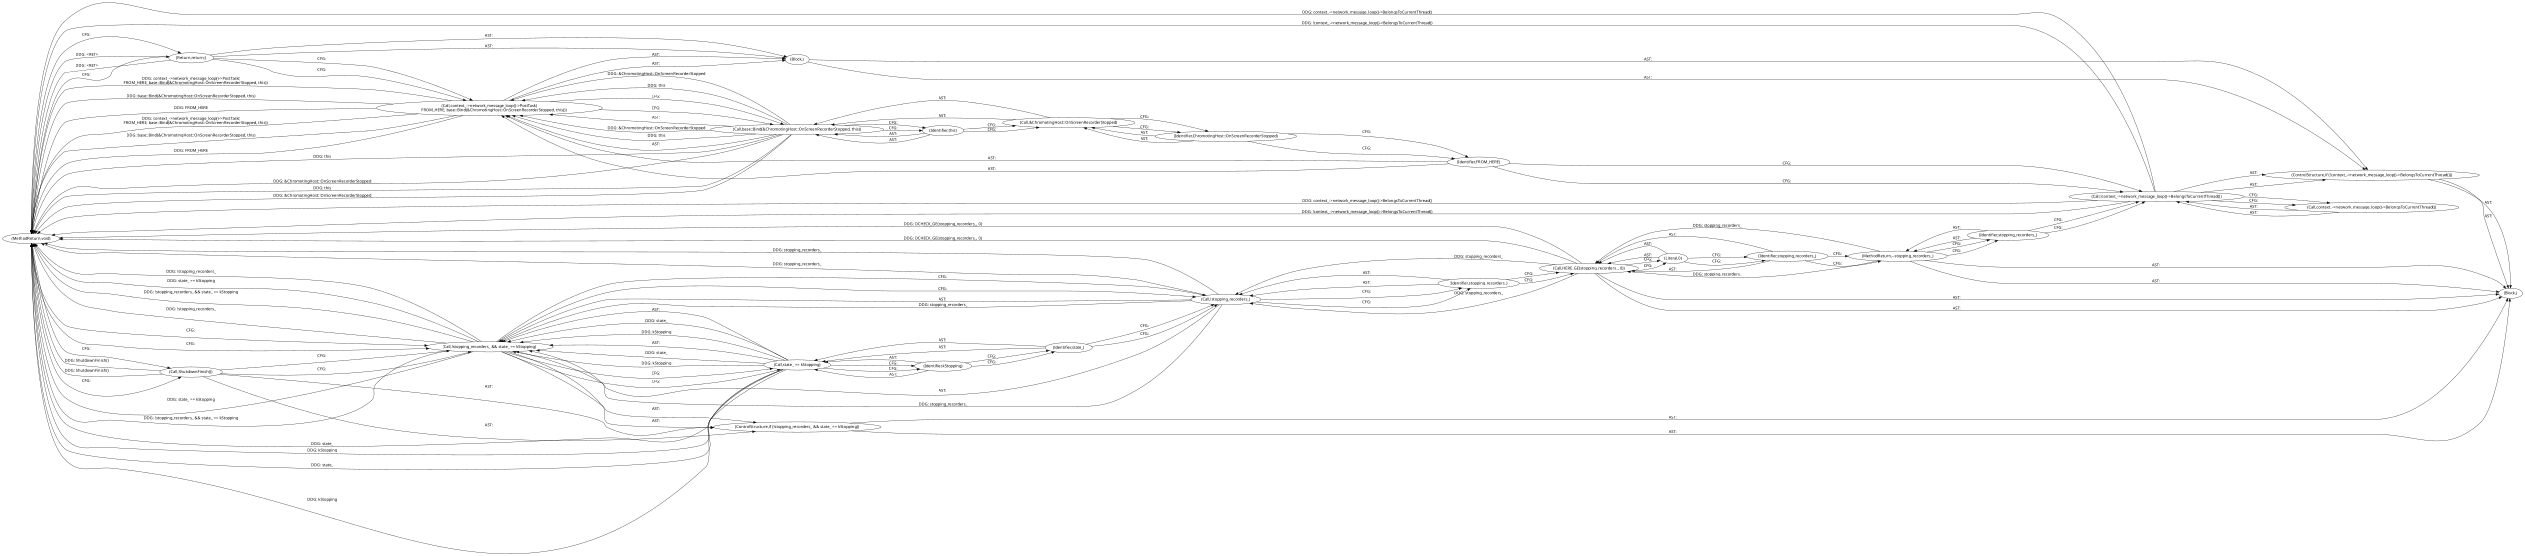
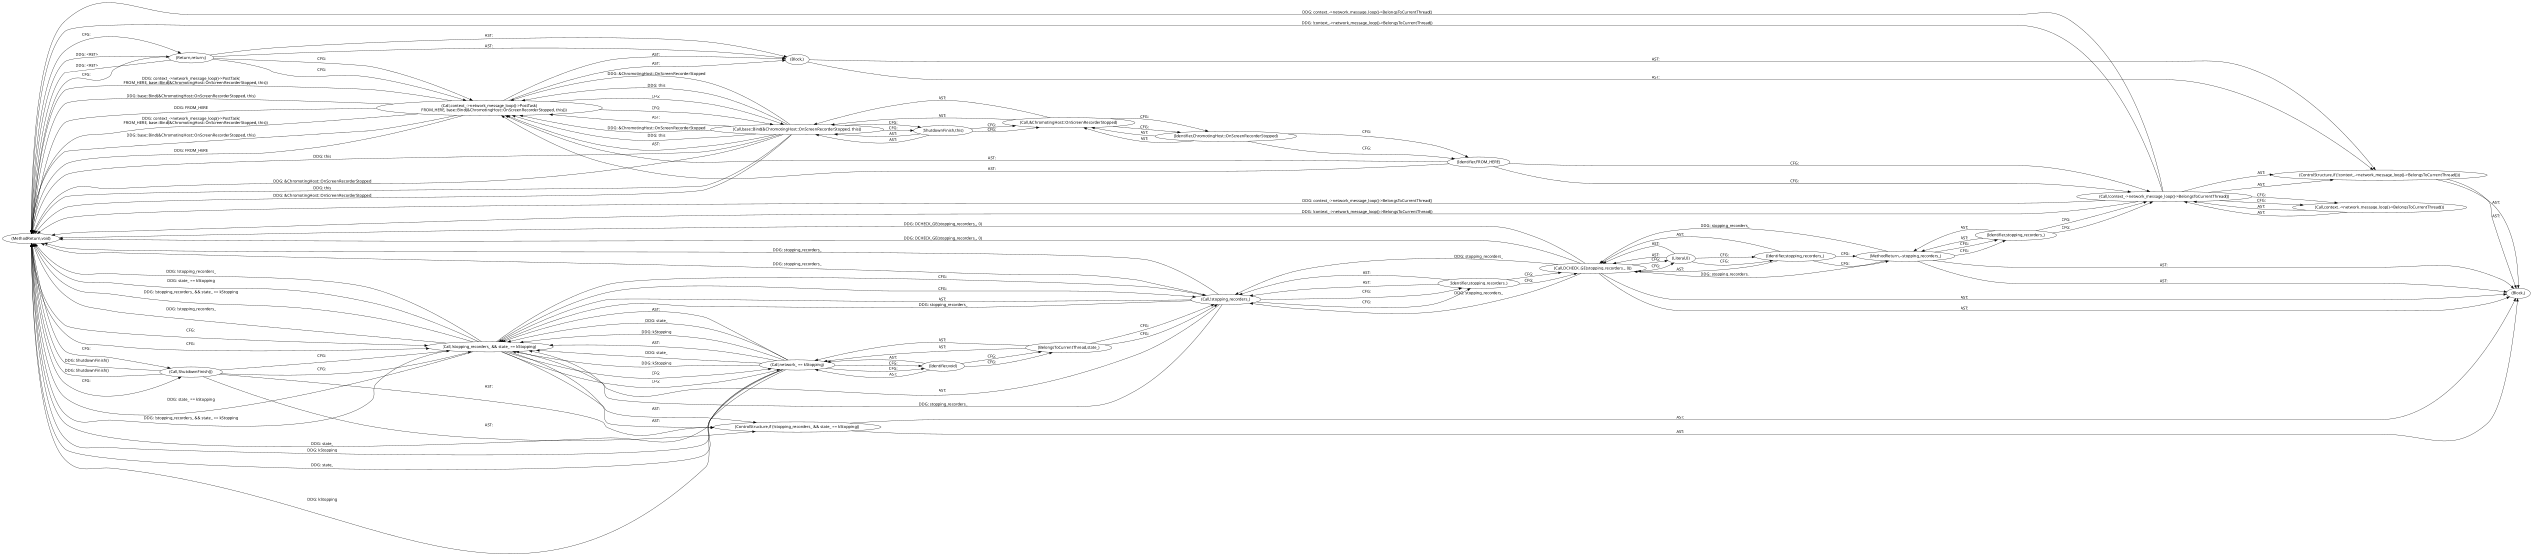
node "(Identifier,this)": label "(Identifier,this)" -> "(ShutdownFinish,this)"
node "(Call,HERE_GE(stopping_recorders_, 0))": label "(Call,HERE_GE(stopping_recorders_, 0))" -> "(Call,DCHECK_GE(stopping_recorders_, 0))"
node "(Identifier,state_)": label "(Identifier,state_)" -> "(BelongsToCurrentThread,state_)"
node "(Call,state_ == kStopping)": label "(Call,state_ == kStopping)" -> "(Call,network_ == kStopping)"
node "(Identifier,kStopping)": label "(Identifier,kStopping)" -> "(Identifier,void)"
